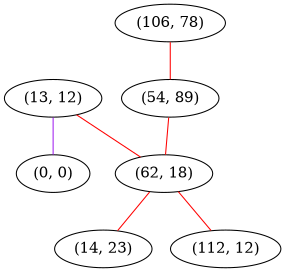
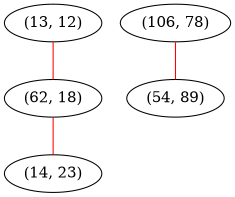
edge "(54, 89)" -- "(62, 18)": removed
node "(0, 0)": removed
node "(112, 12)": removed
